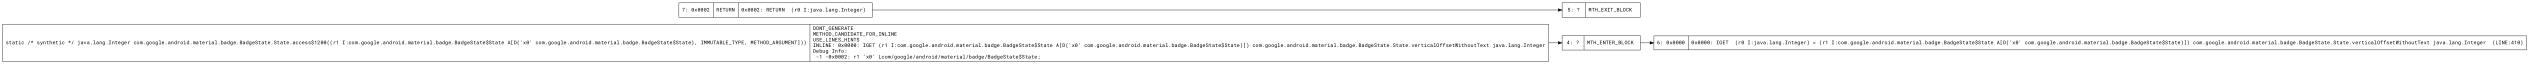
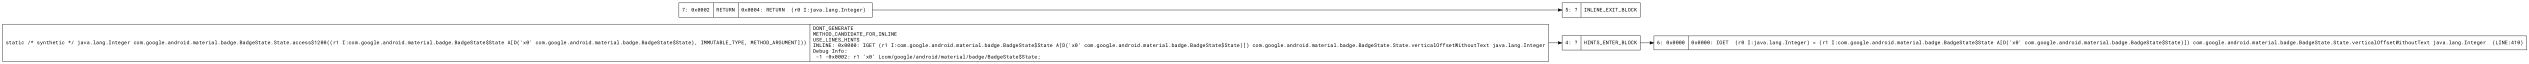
node "7: 0x0002": text "0x0002: RETURN  (r0 I:java.lang.Integer)" -> "0x0004: RETURN  (r0 I:java.lang.Integer)"
node "5: ?": text "MTH_EXIT_BLOCK" -> "INLINE_EXIT_BLOCK"
node "4: ?": text "MTH_ENTER_BLOCK" -> "HINTS_ENTER_BLOCK"
